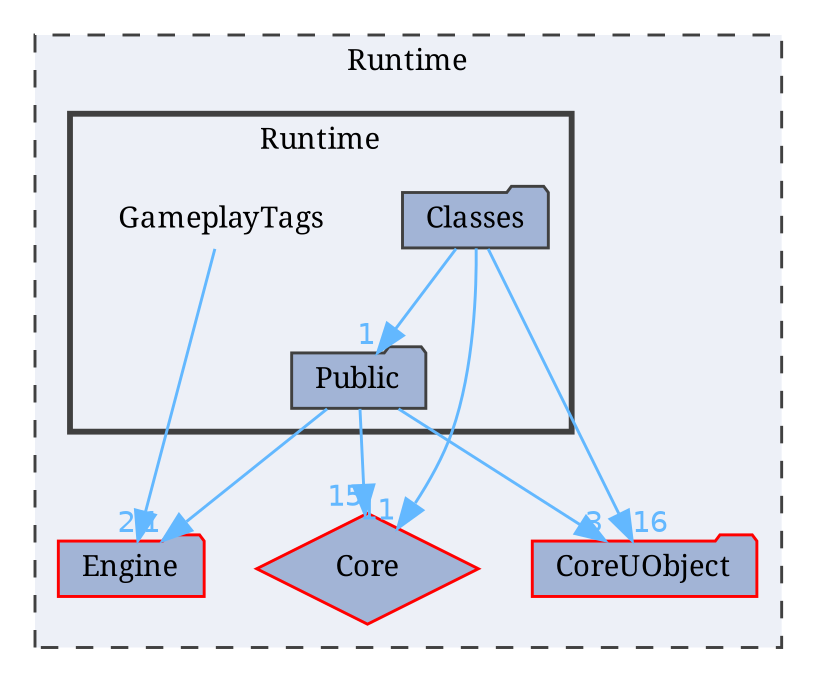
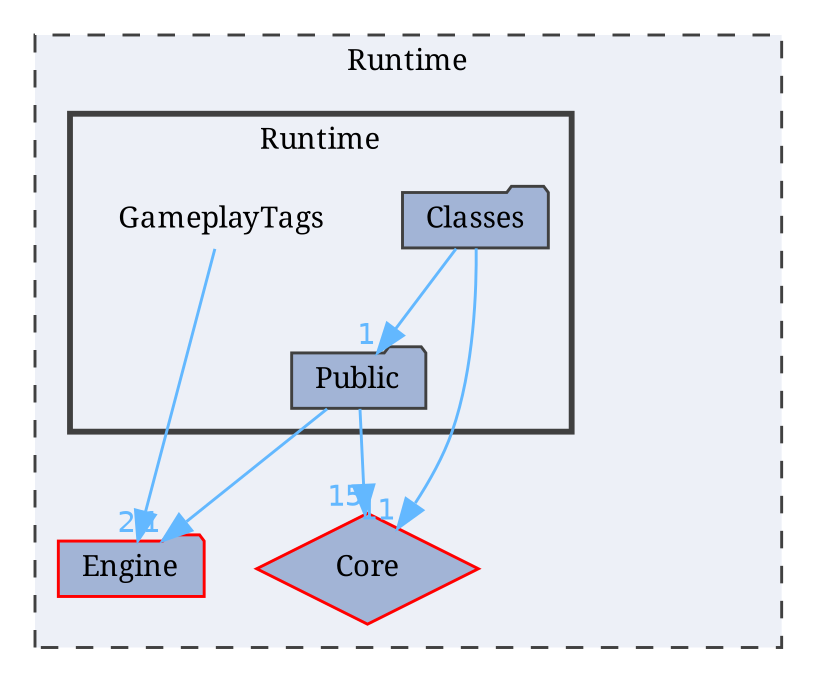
node "CoreUObject": removed
